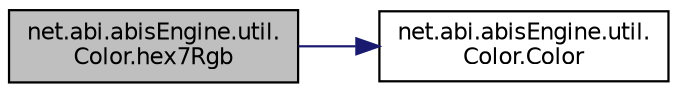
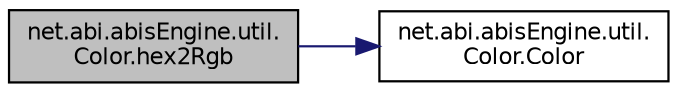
node "net.abi.abisEngine.util. Color.hex7Rgb": label "net.abi.abisEngine.util. Color.hex7Rgb" -> "net.abi.abisEngine.util. Color.hex2Rgb"
